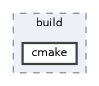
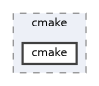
cluster "build": label "build" -> "cmake"
